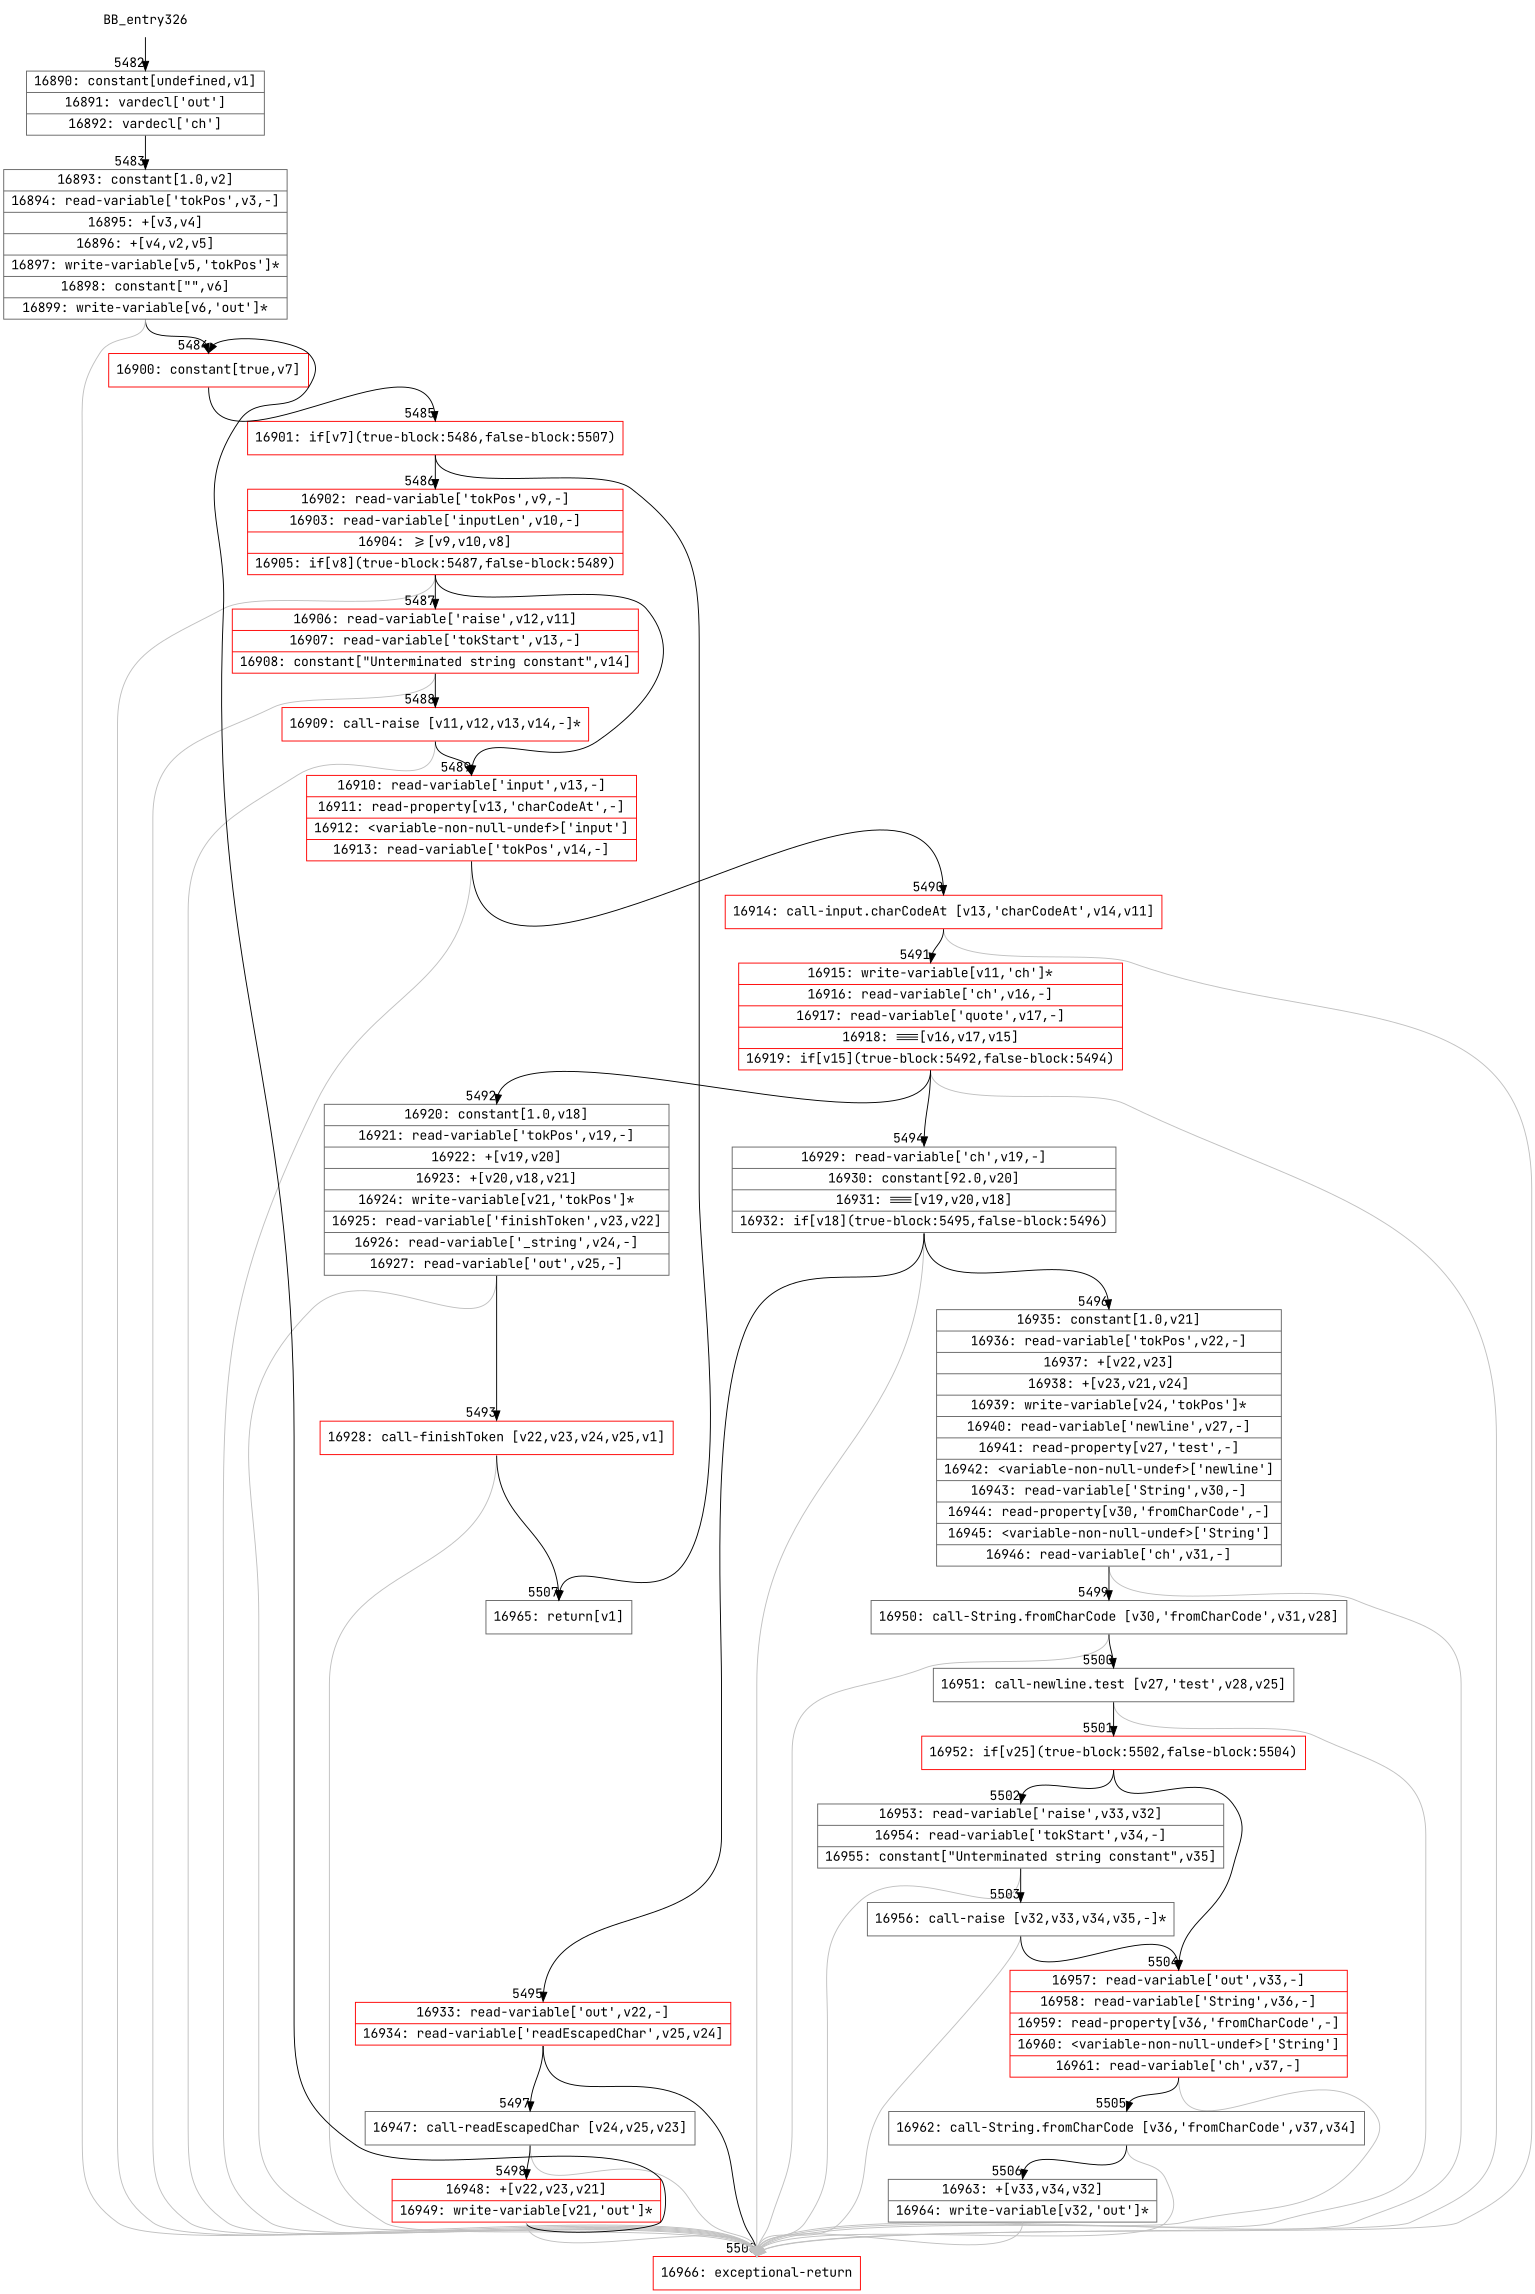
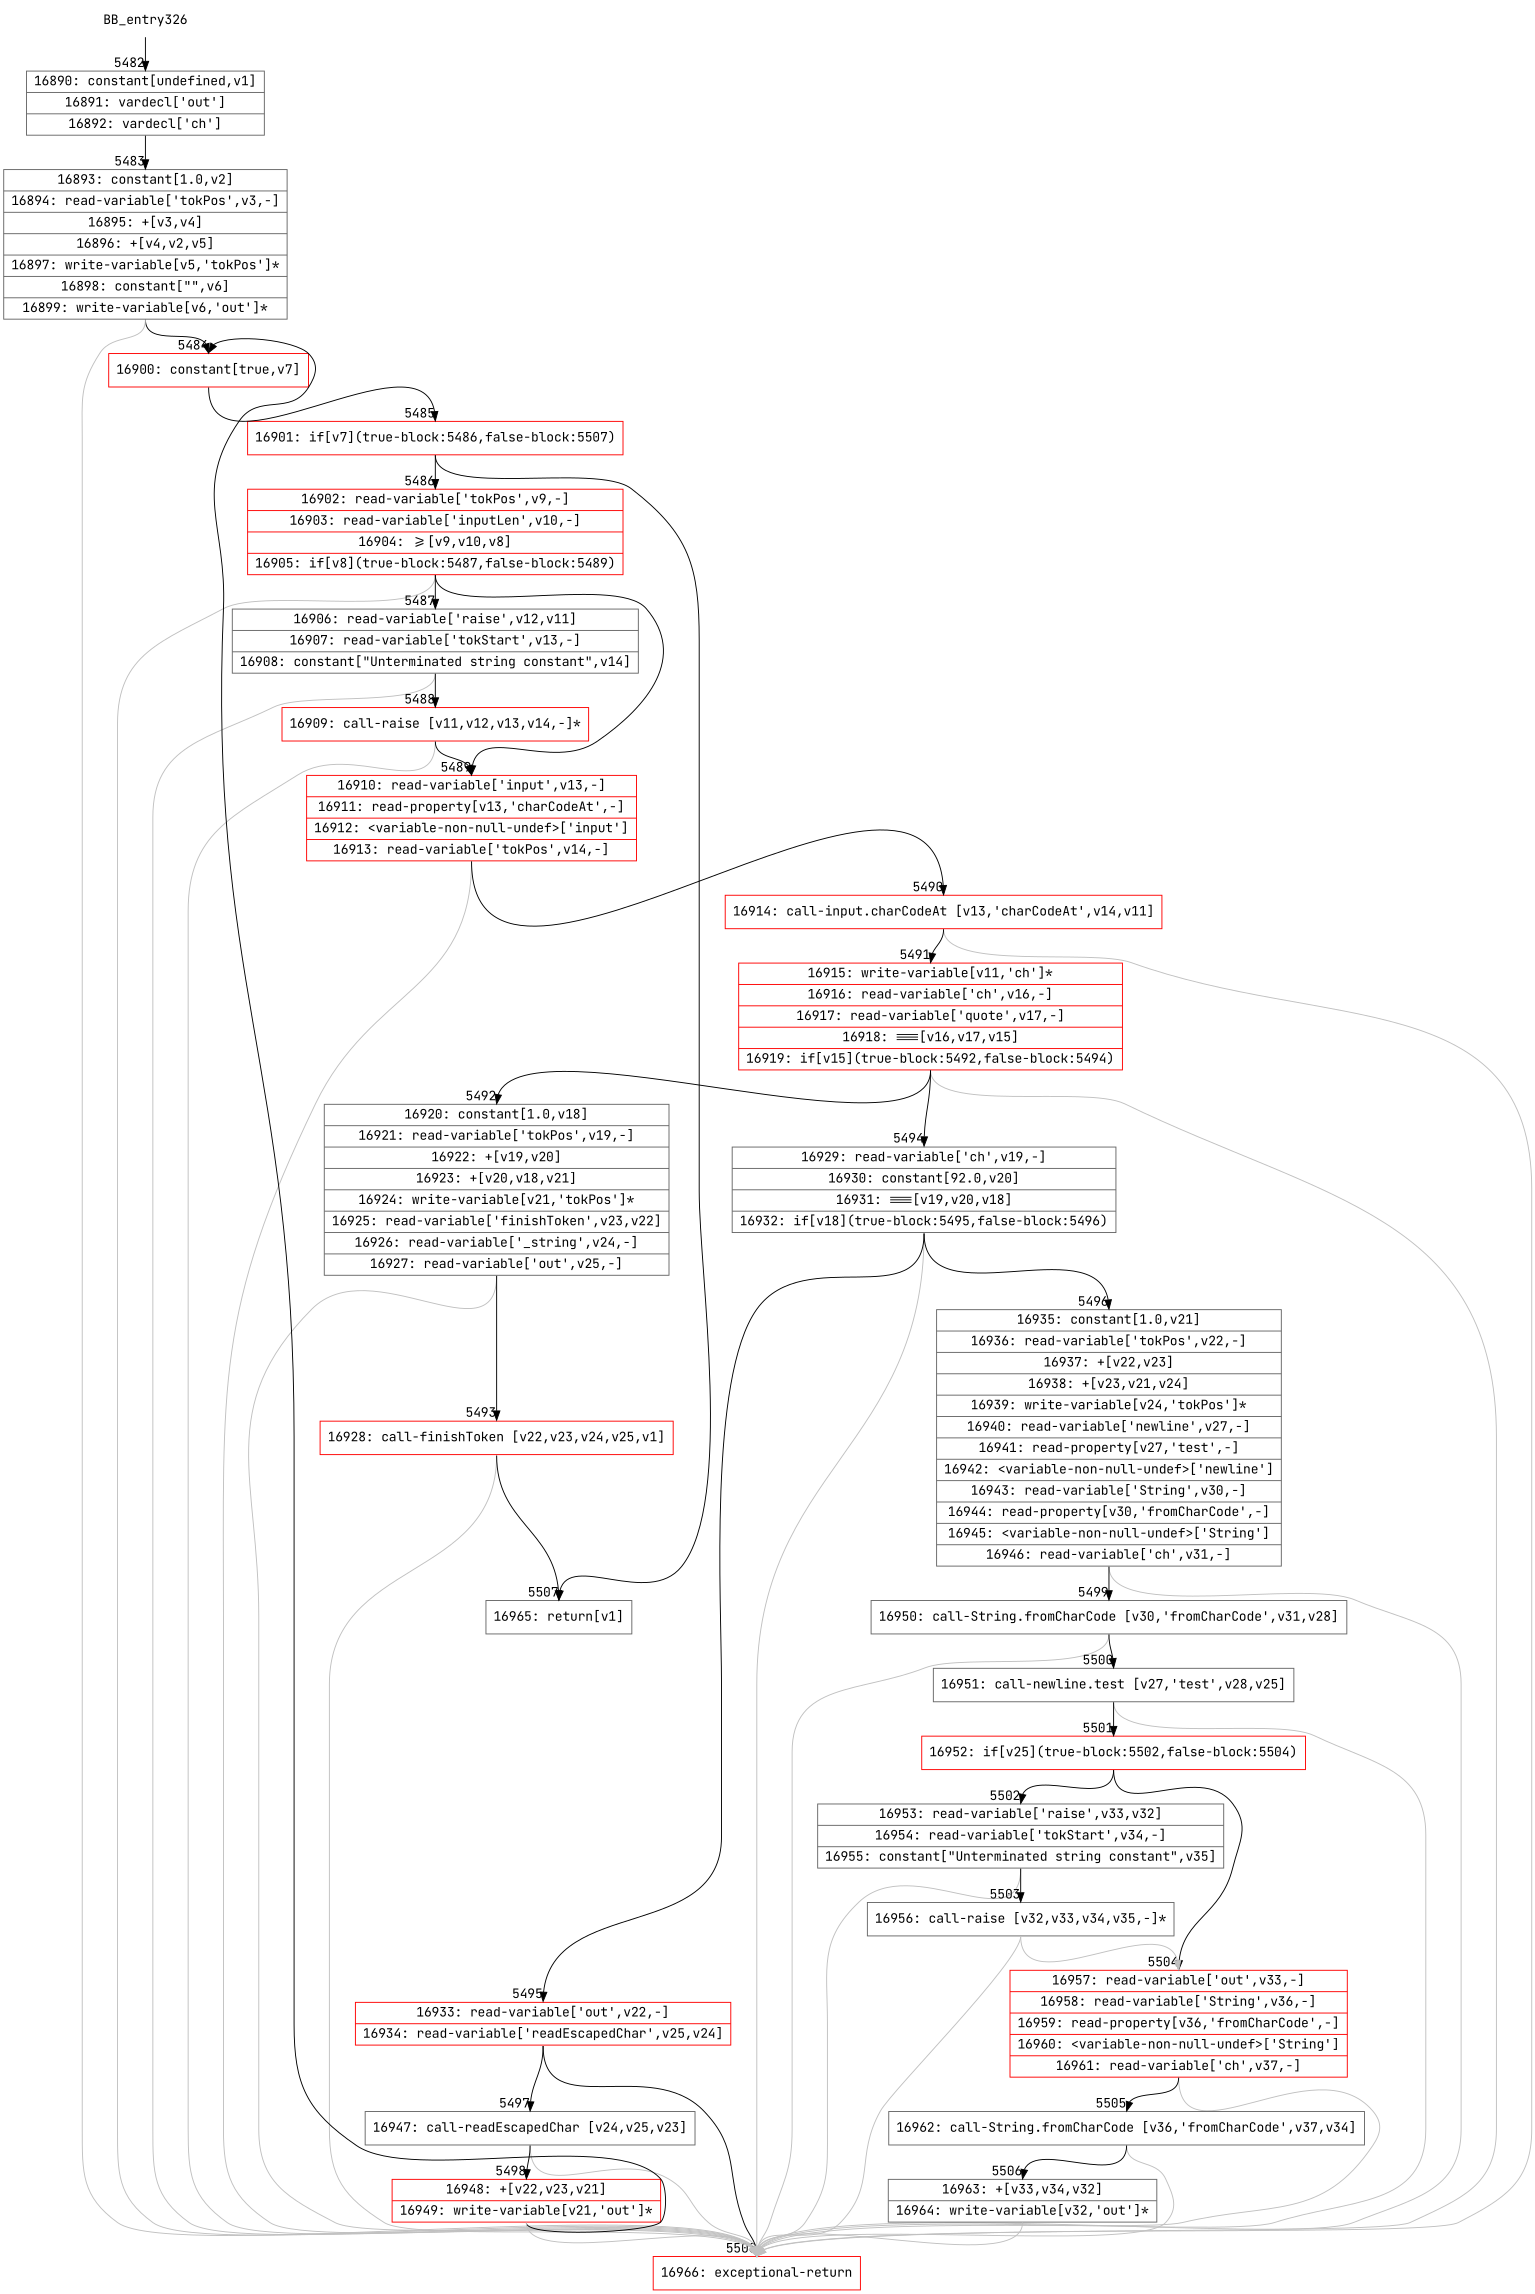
node "16906: read-variable['raise',v12,v11]": color red -> gray40
edge "16956: call-raise [v32,v33,v34,v35,-]*" -> "16957: read-variable['out',v33,-]": color black -> gray
